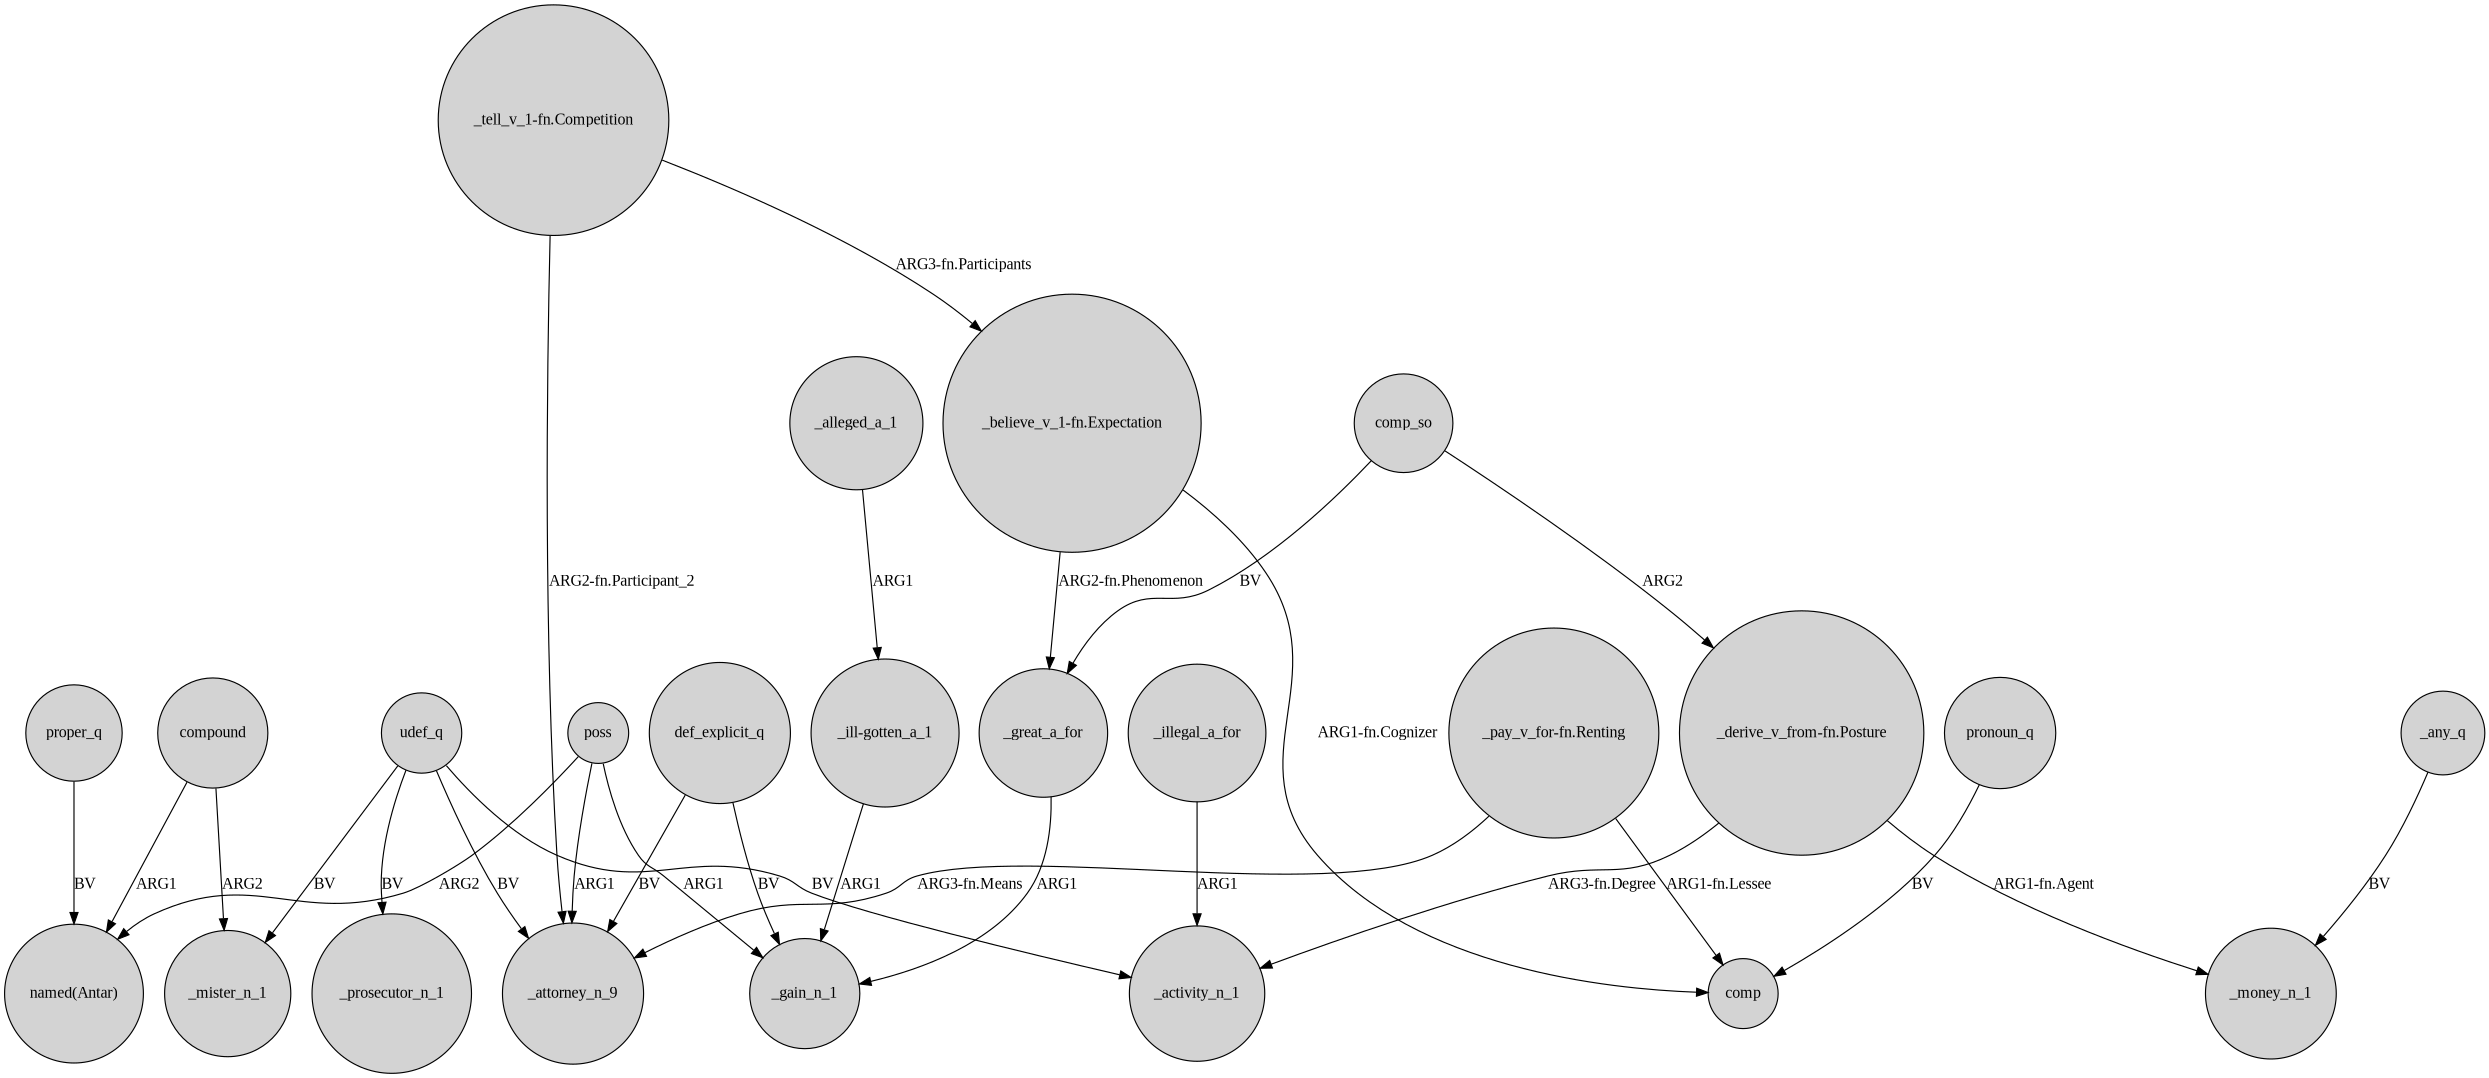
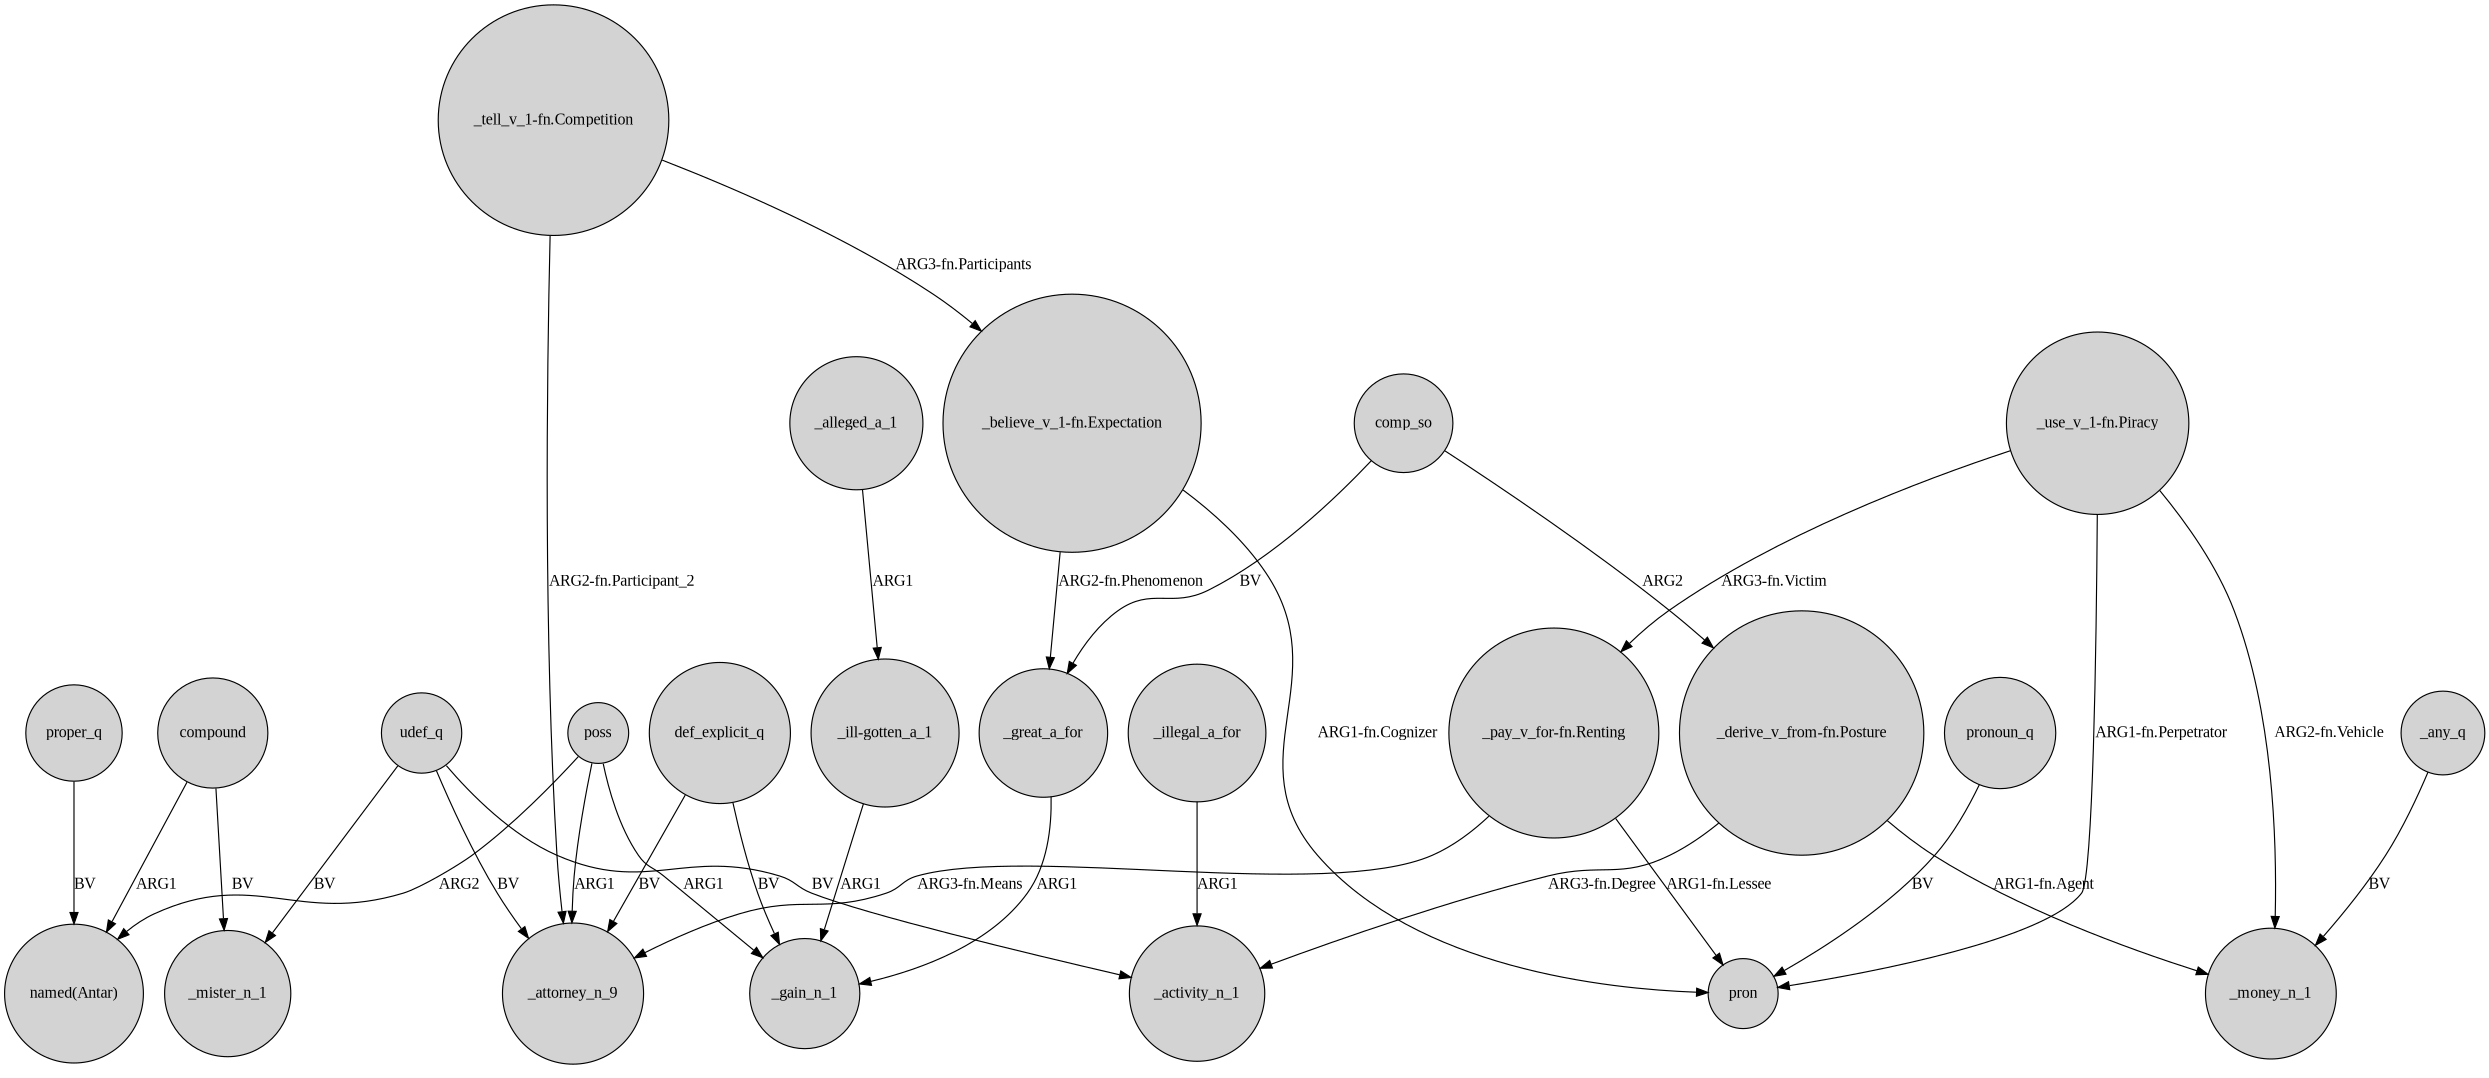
node "_use_v_1-fn.Piracy": added
edge "compound" -> "_mister_n_1": label "ARG2" -> "BV"
node "_prosecutor_n_1": removed
node "comp": label "comp" -> "pron"
